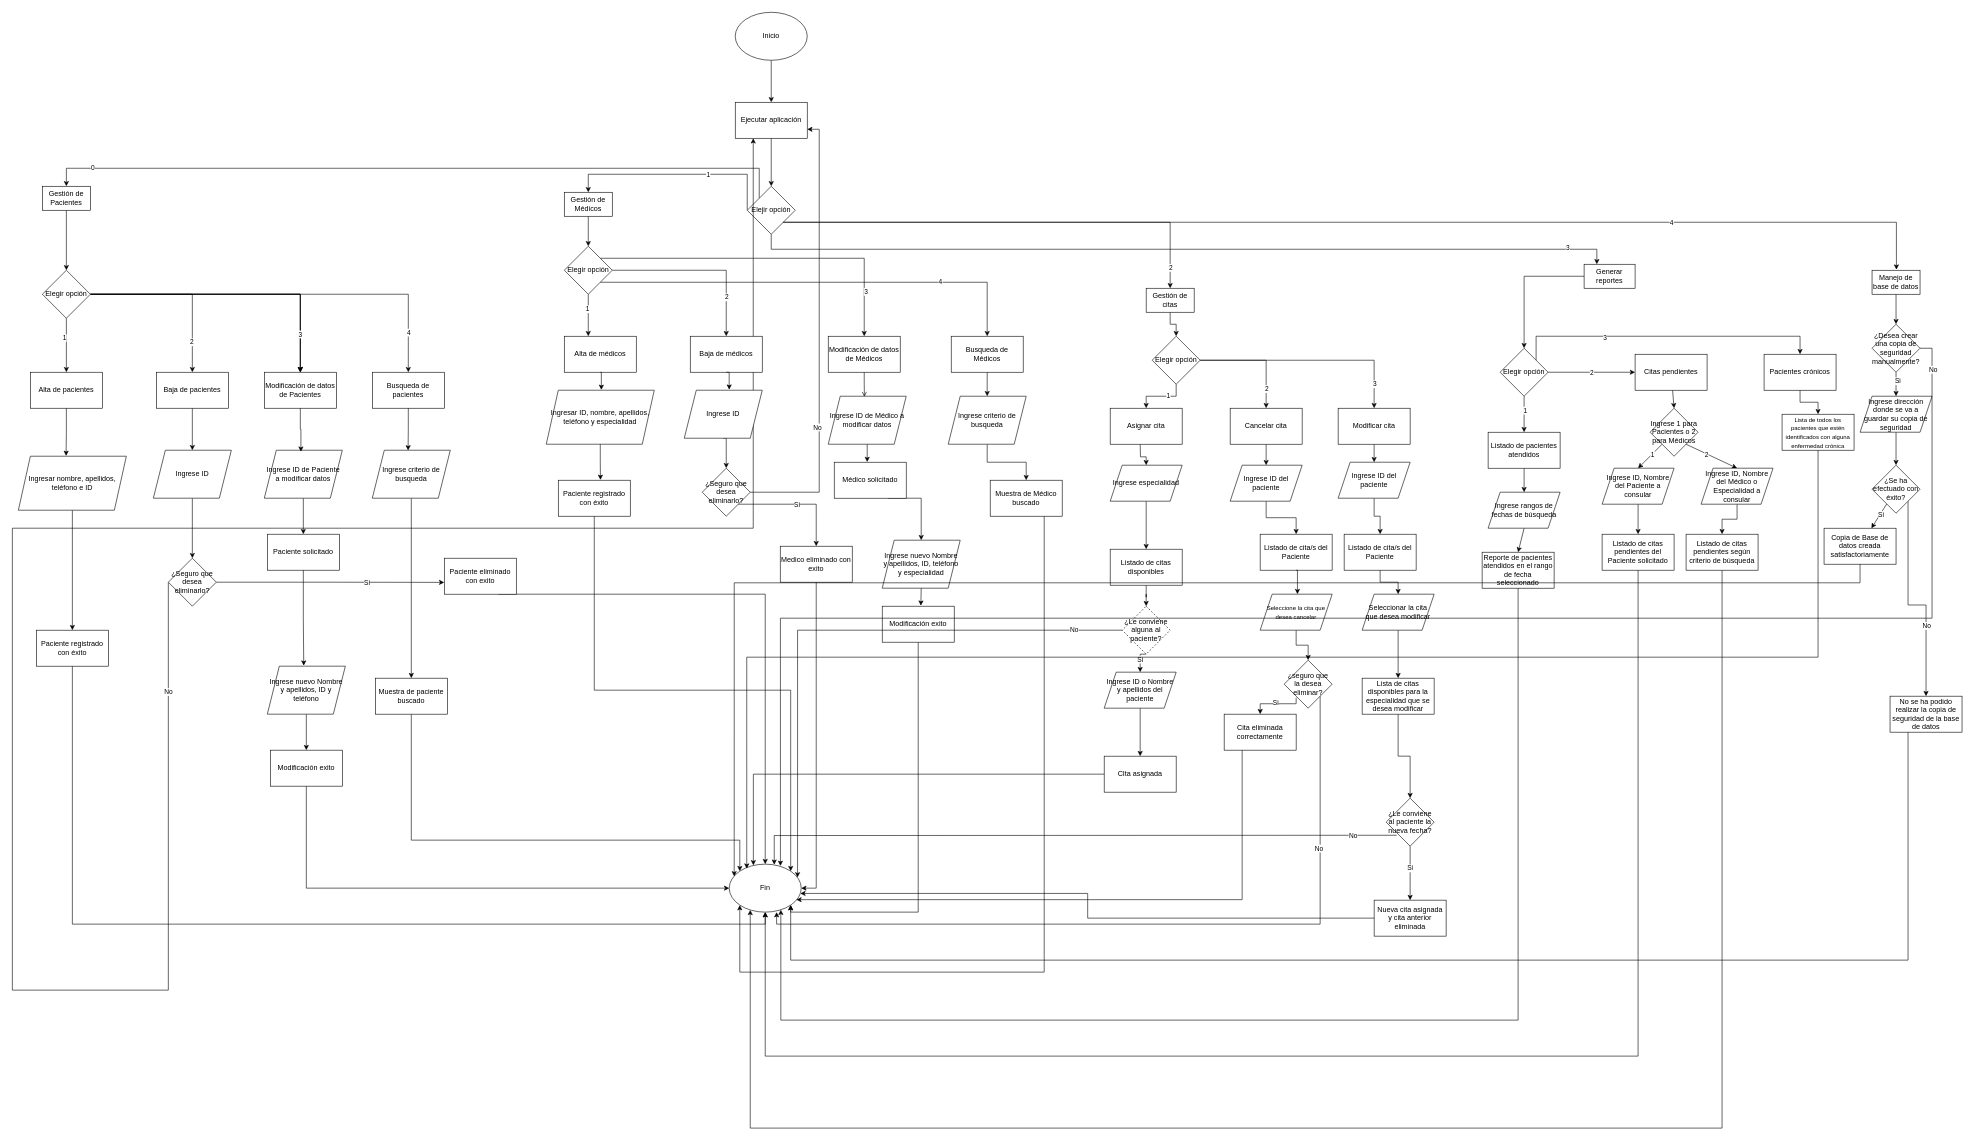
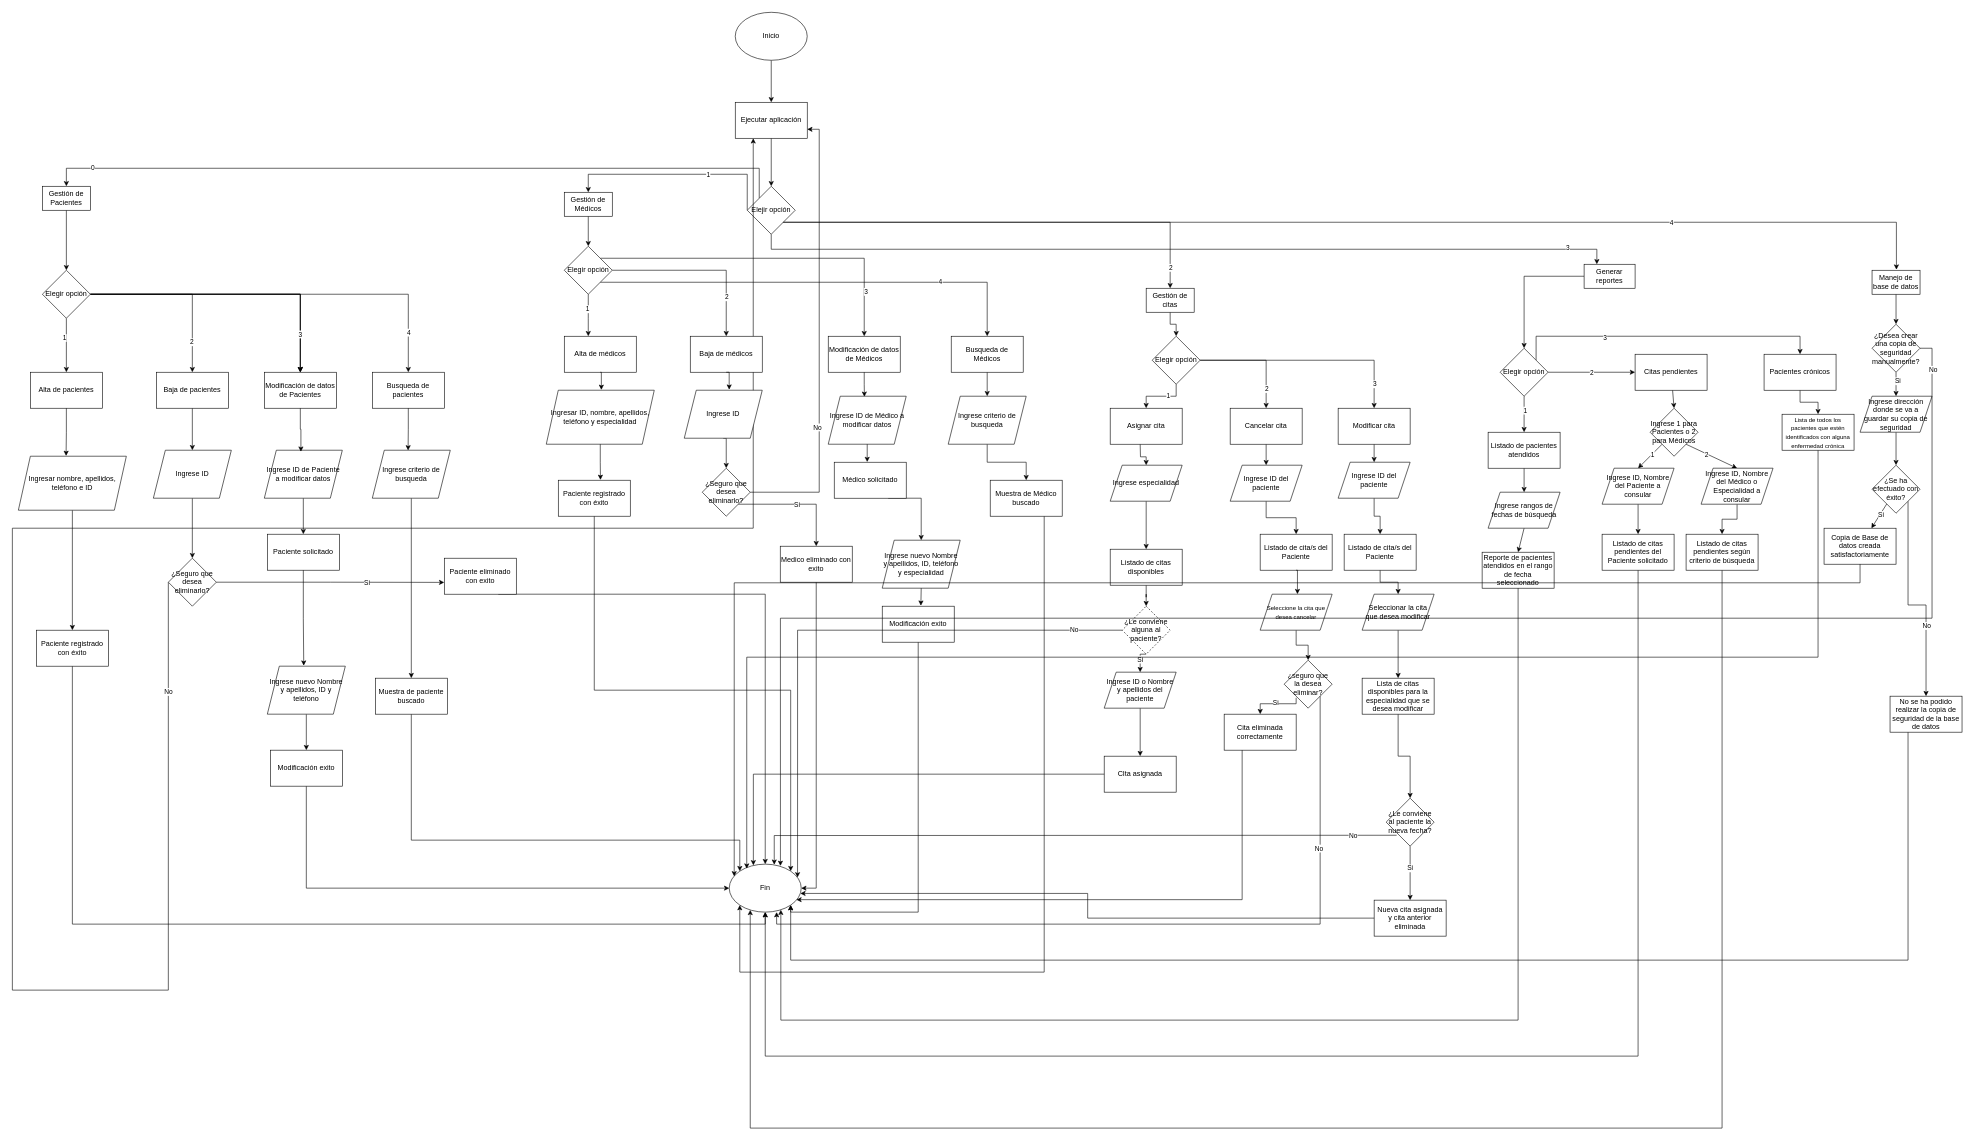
edge "Modificación de datos de Médicos" -> "Ingrese ID de Médico a modificar datos": arrowhead open -> classic
